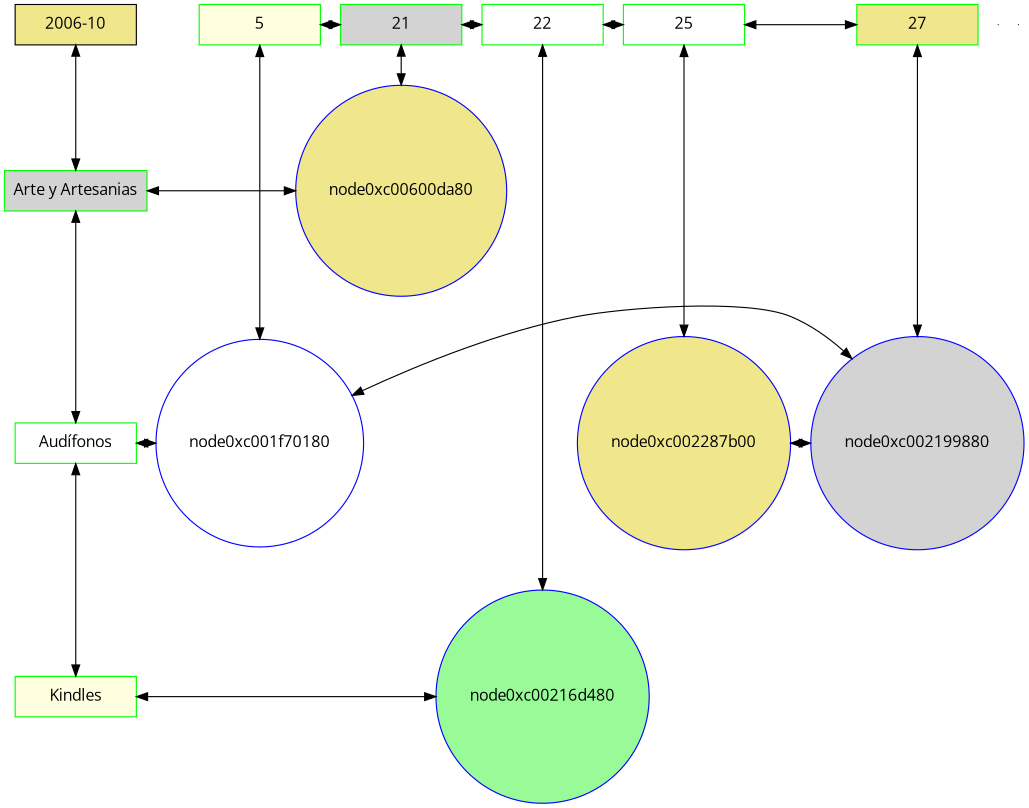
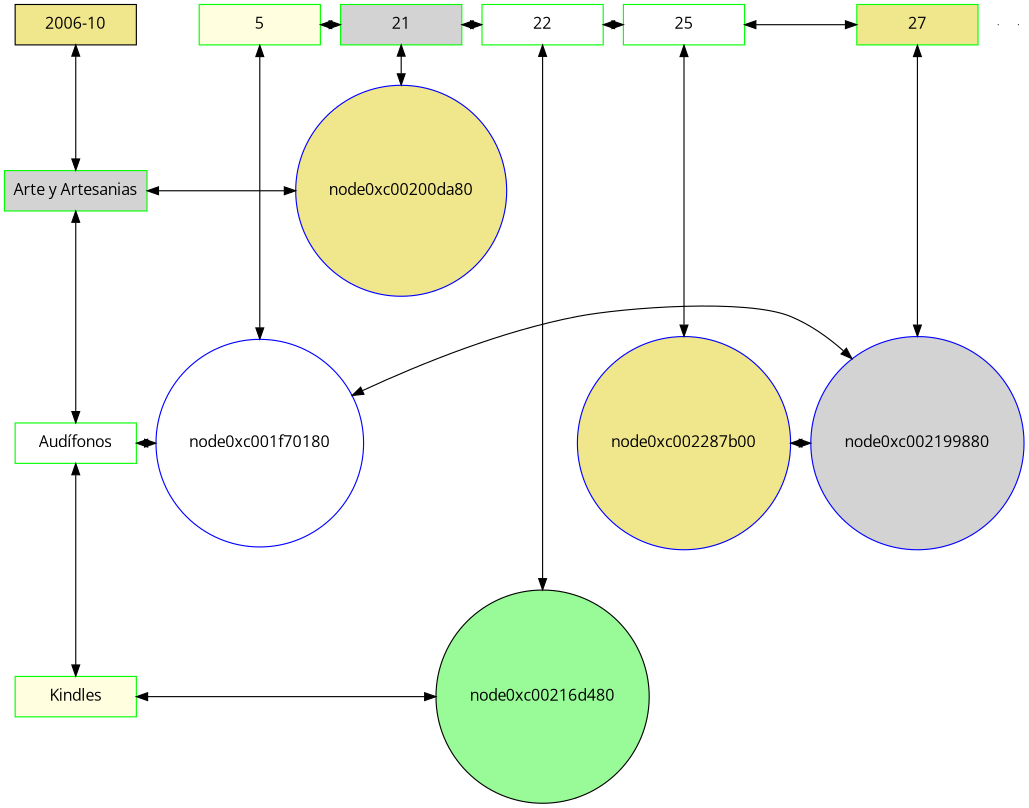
node "node0xc00600da80": label "node0xc00600da80" -> "node0xc00200da80"
node "node0xc00216d480": color blue -> black
